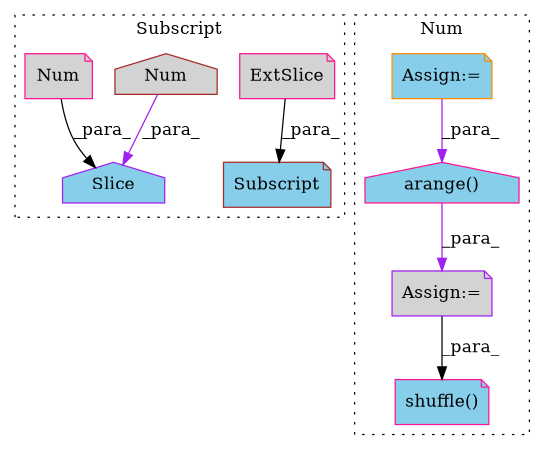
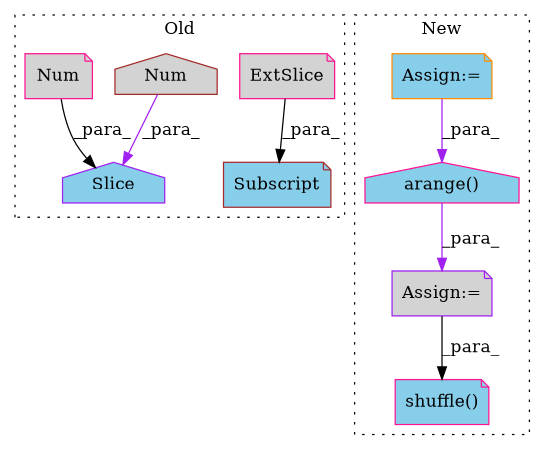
cluster "Subscript": label "Subscript" -> "Old"
cluster "Num": label "Num" -> "New"
